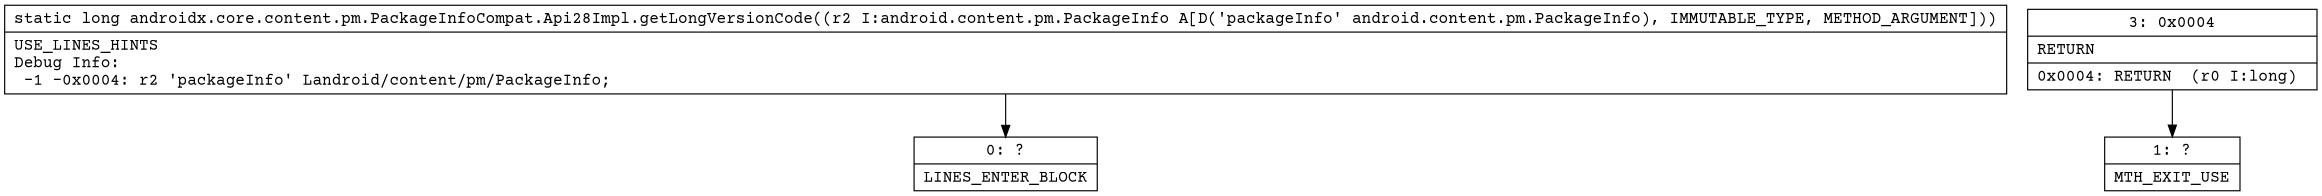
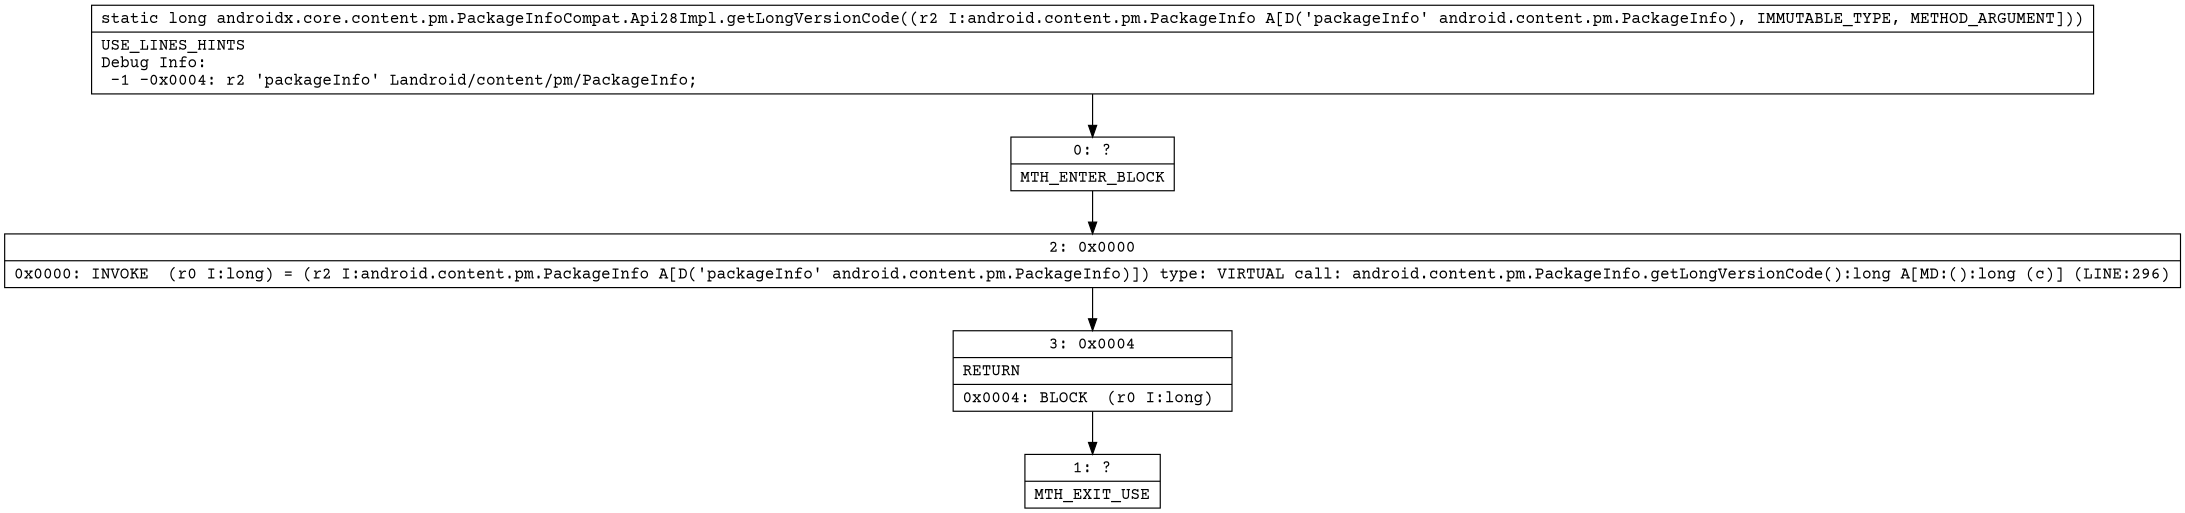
node "3: 0x0004": text "0x0004: RETURN  (r0 I:long)" -> "0x0004: BLOCK  (r0 I:long)"
node "0: ?": text "LINES_ENTER_BLOCK" -> "MTH_ENTER_BLOCK"
node "2: 0x0000": added
